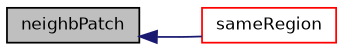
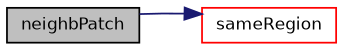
edge "sameRegion" -> "neighbPatch": reversed
